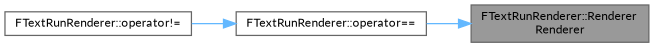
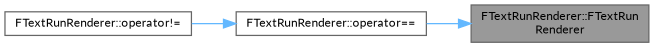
node "FTextRunRenderer::Renderer Renderer": label "FTextRunRenderer::Renderer Renderer" -> "FTextRunRenderer::FTextRun Renderer"
